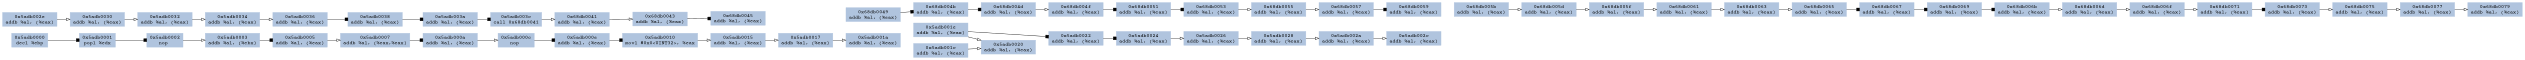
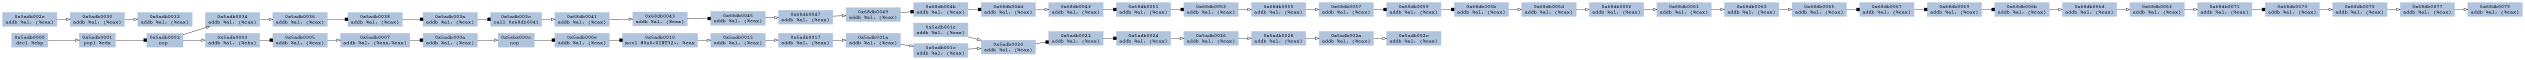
edge "0x68db0059 addb %al, (%eax)" -> "0x68db005b addb %al, (%eax)": added
node "0x68db0047 addb %al, (%eax)": added
edge "0x5adb0032 addb %al, (%eax)" -> "0x5adb0034 addb %al, (%eax)": now "0x5adb0002 nop" -> "0x5adb0034 addb %al, (%eax)"
edge "0x5adb001e addb %al, (%eax)" -> "0x5adb0022 addb %al, (%eax)": now "0x5adb0020 addb %al, (%eax)" -> "0x5adb0022 addb %al, (%eax)"
edge "0x5adb0000 decl %ebp" -> "0x5adb0001 popl %edx": arrowhead box -> onormal
node "0x5adb000c nop": label "0x5adb000c nop" -> "0x5ebx000c nop"
edge "0x5adb001a addb %al, (%eax)" -> "0x5adb001c addb %al, (%eax)": added
